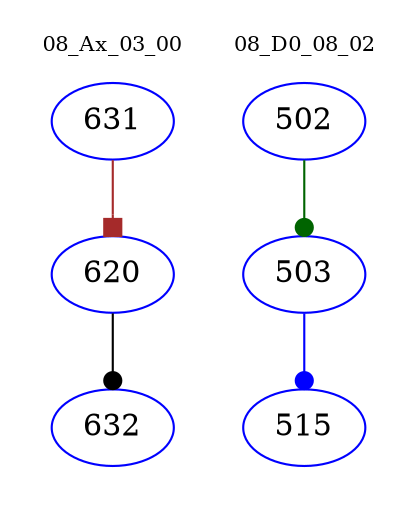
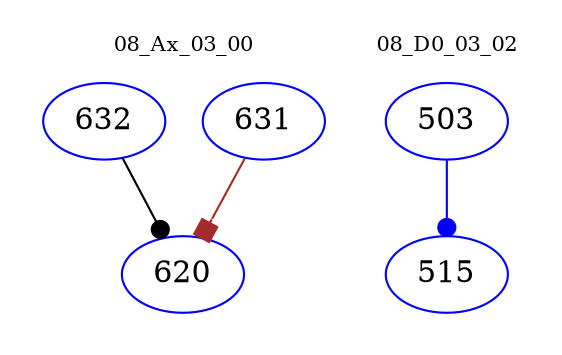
cluster "08_D0_08_02": label "08_D0_08_02" -> "08_D0_03_02"
node "502": removed
edge "620" -> "632": reversed
